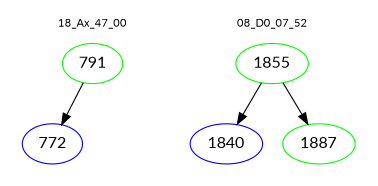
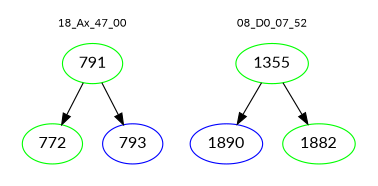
node "1855": label "1855" -> "1355"
node "772": color blue -> green
node "793": added
node "1840": label "1840" -> "1890"
node "1887": label "1887" -> "1882"
